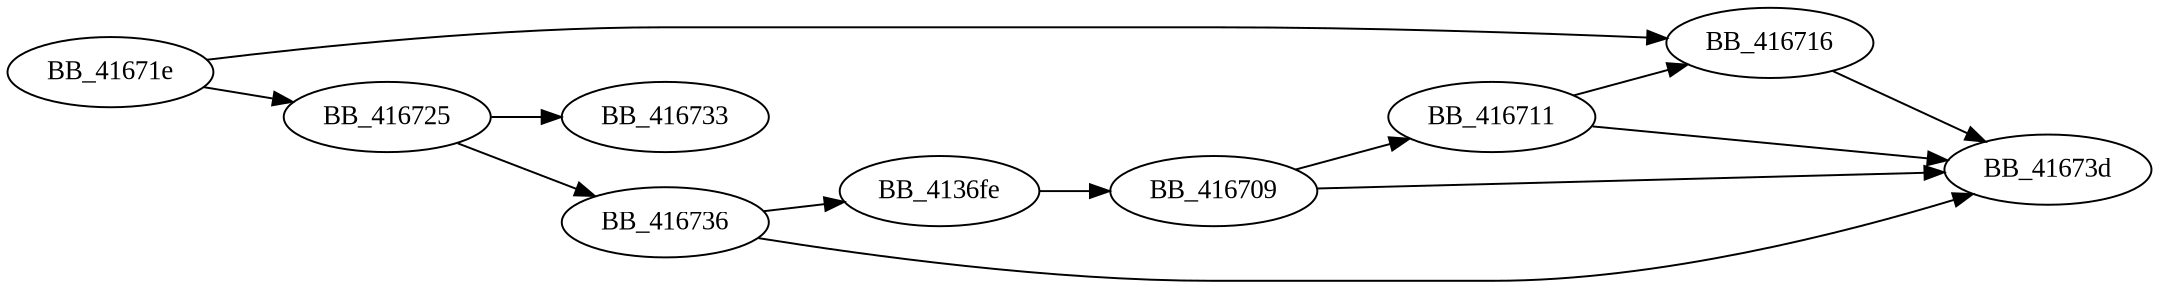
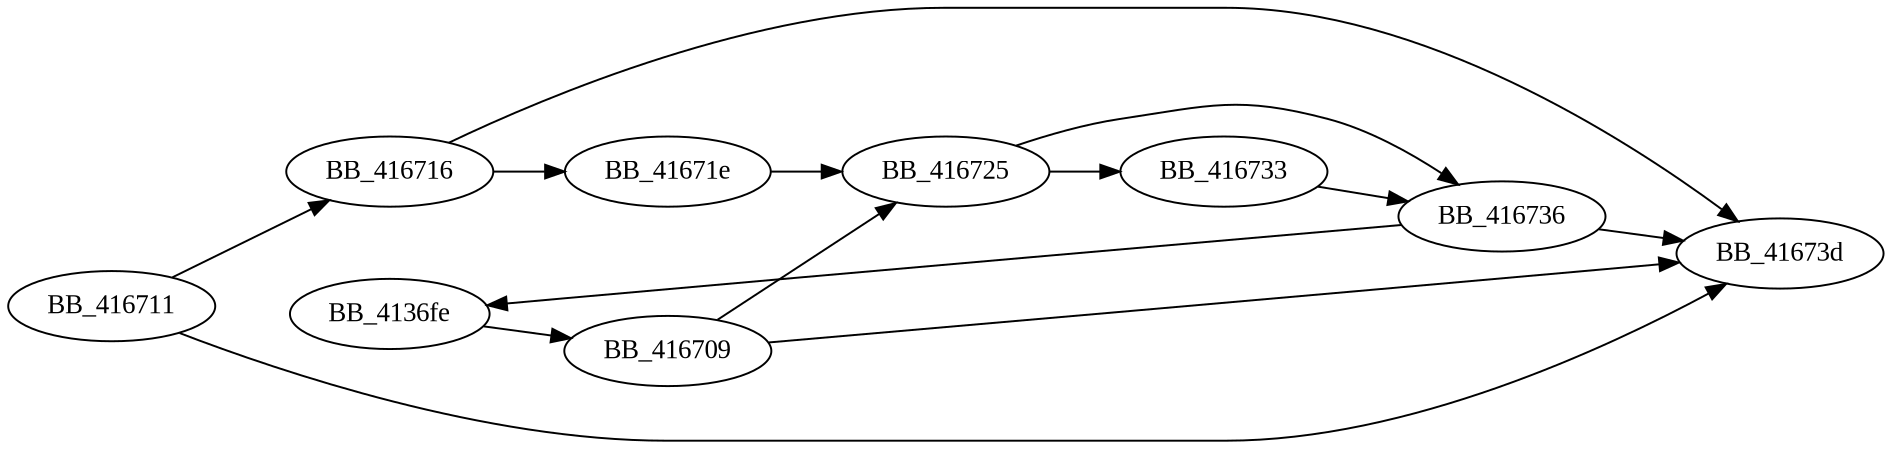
edge "BB_41671e" -> "BB_416716": reversed
edge "BB_416709" -> "BB_416711": now "BB_416709" -> "BB_416725"
edge "BB_416733" -> "BB_416736": added
